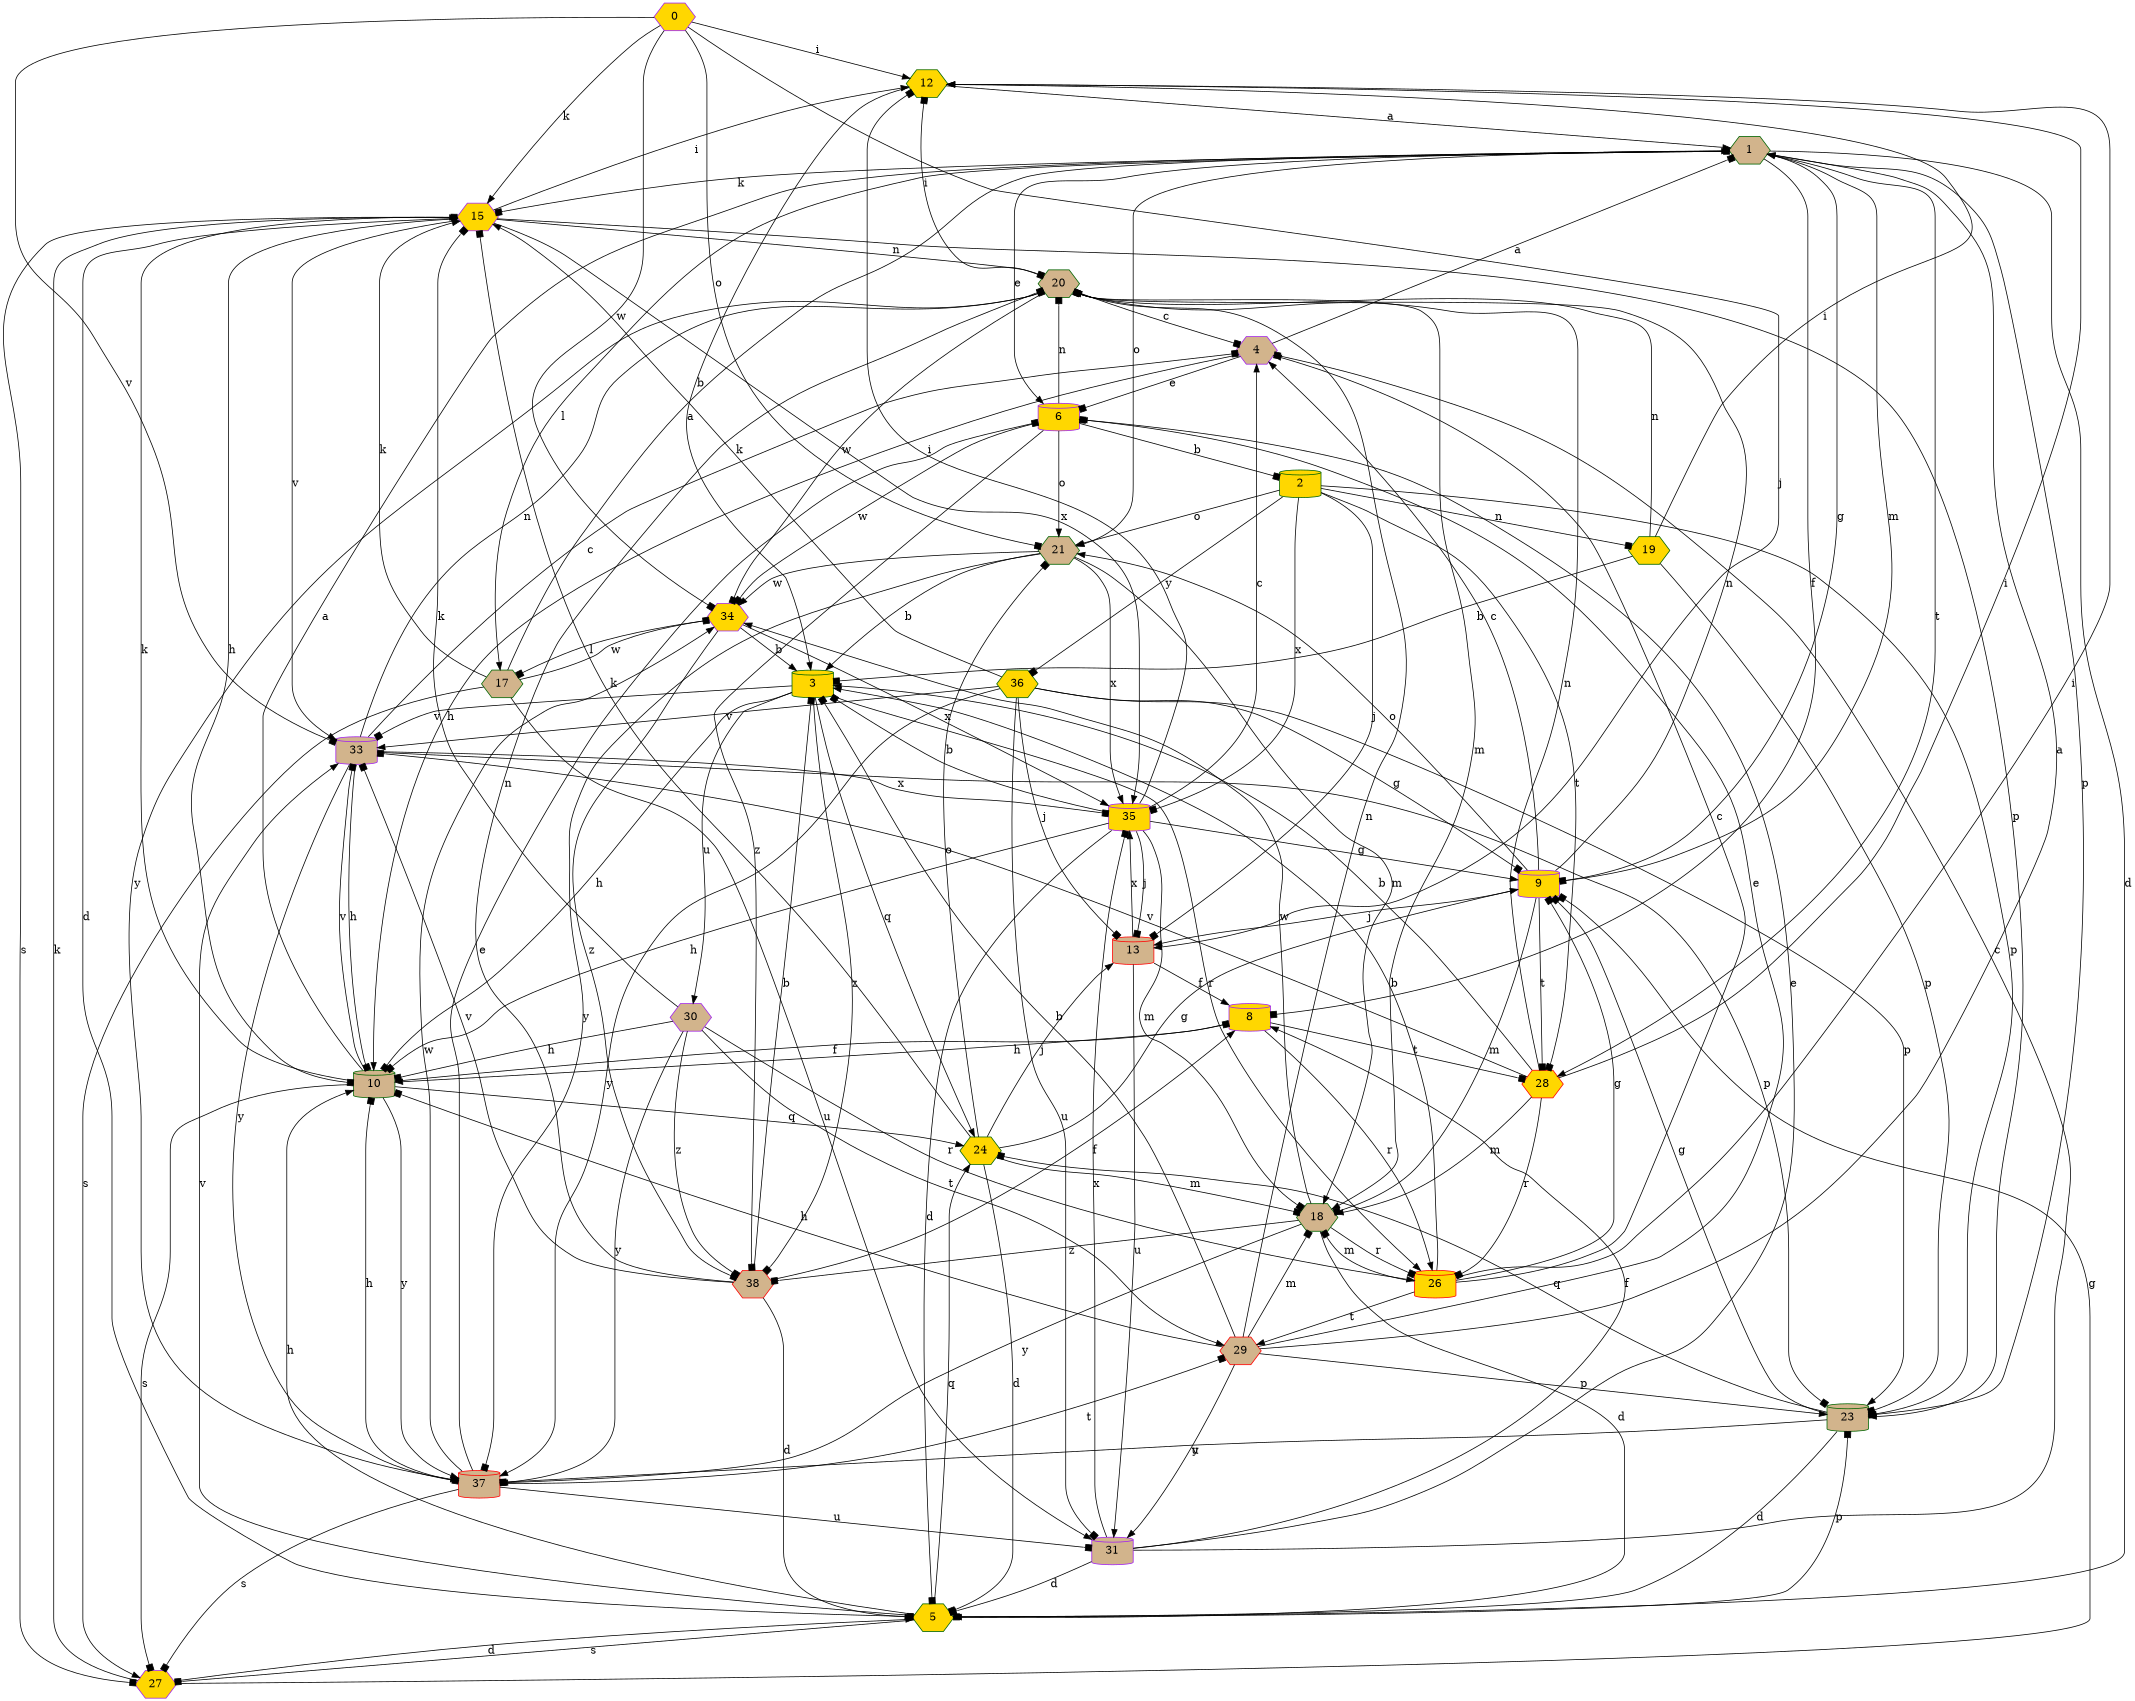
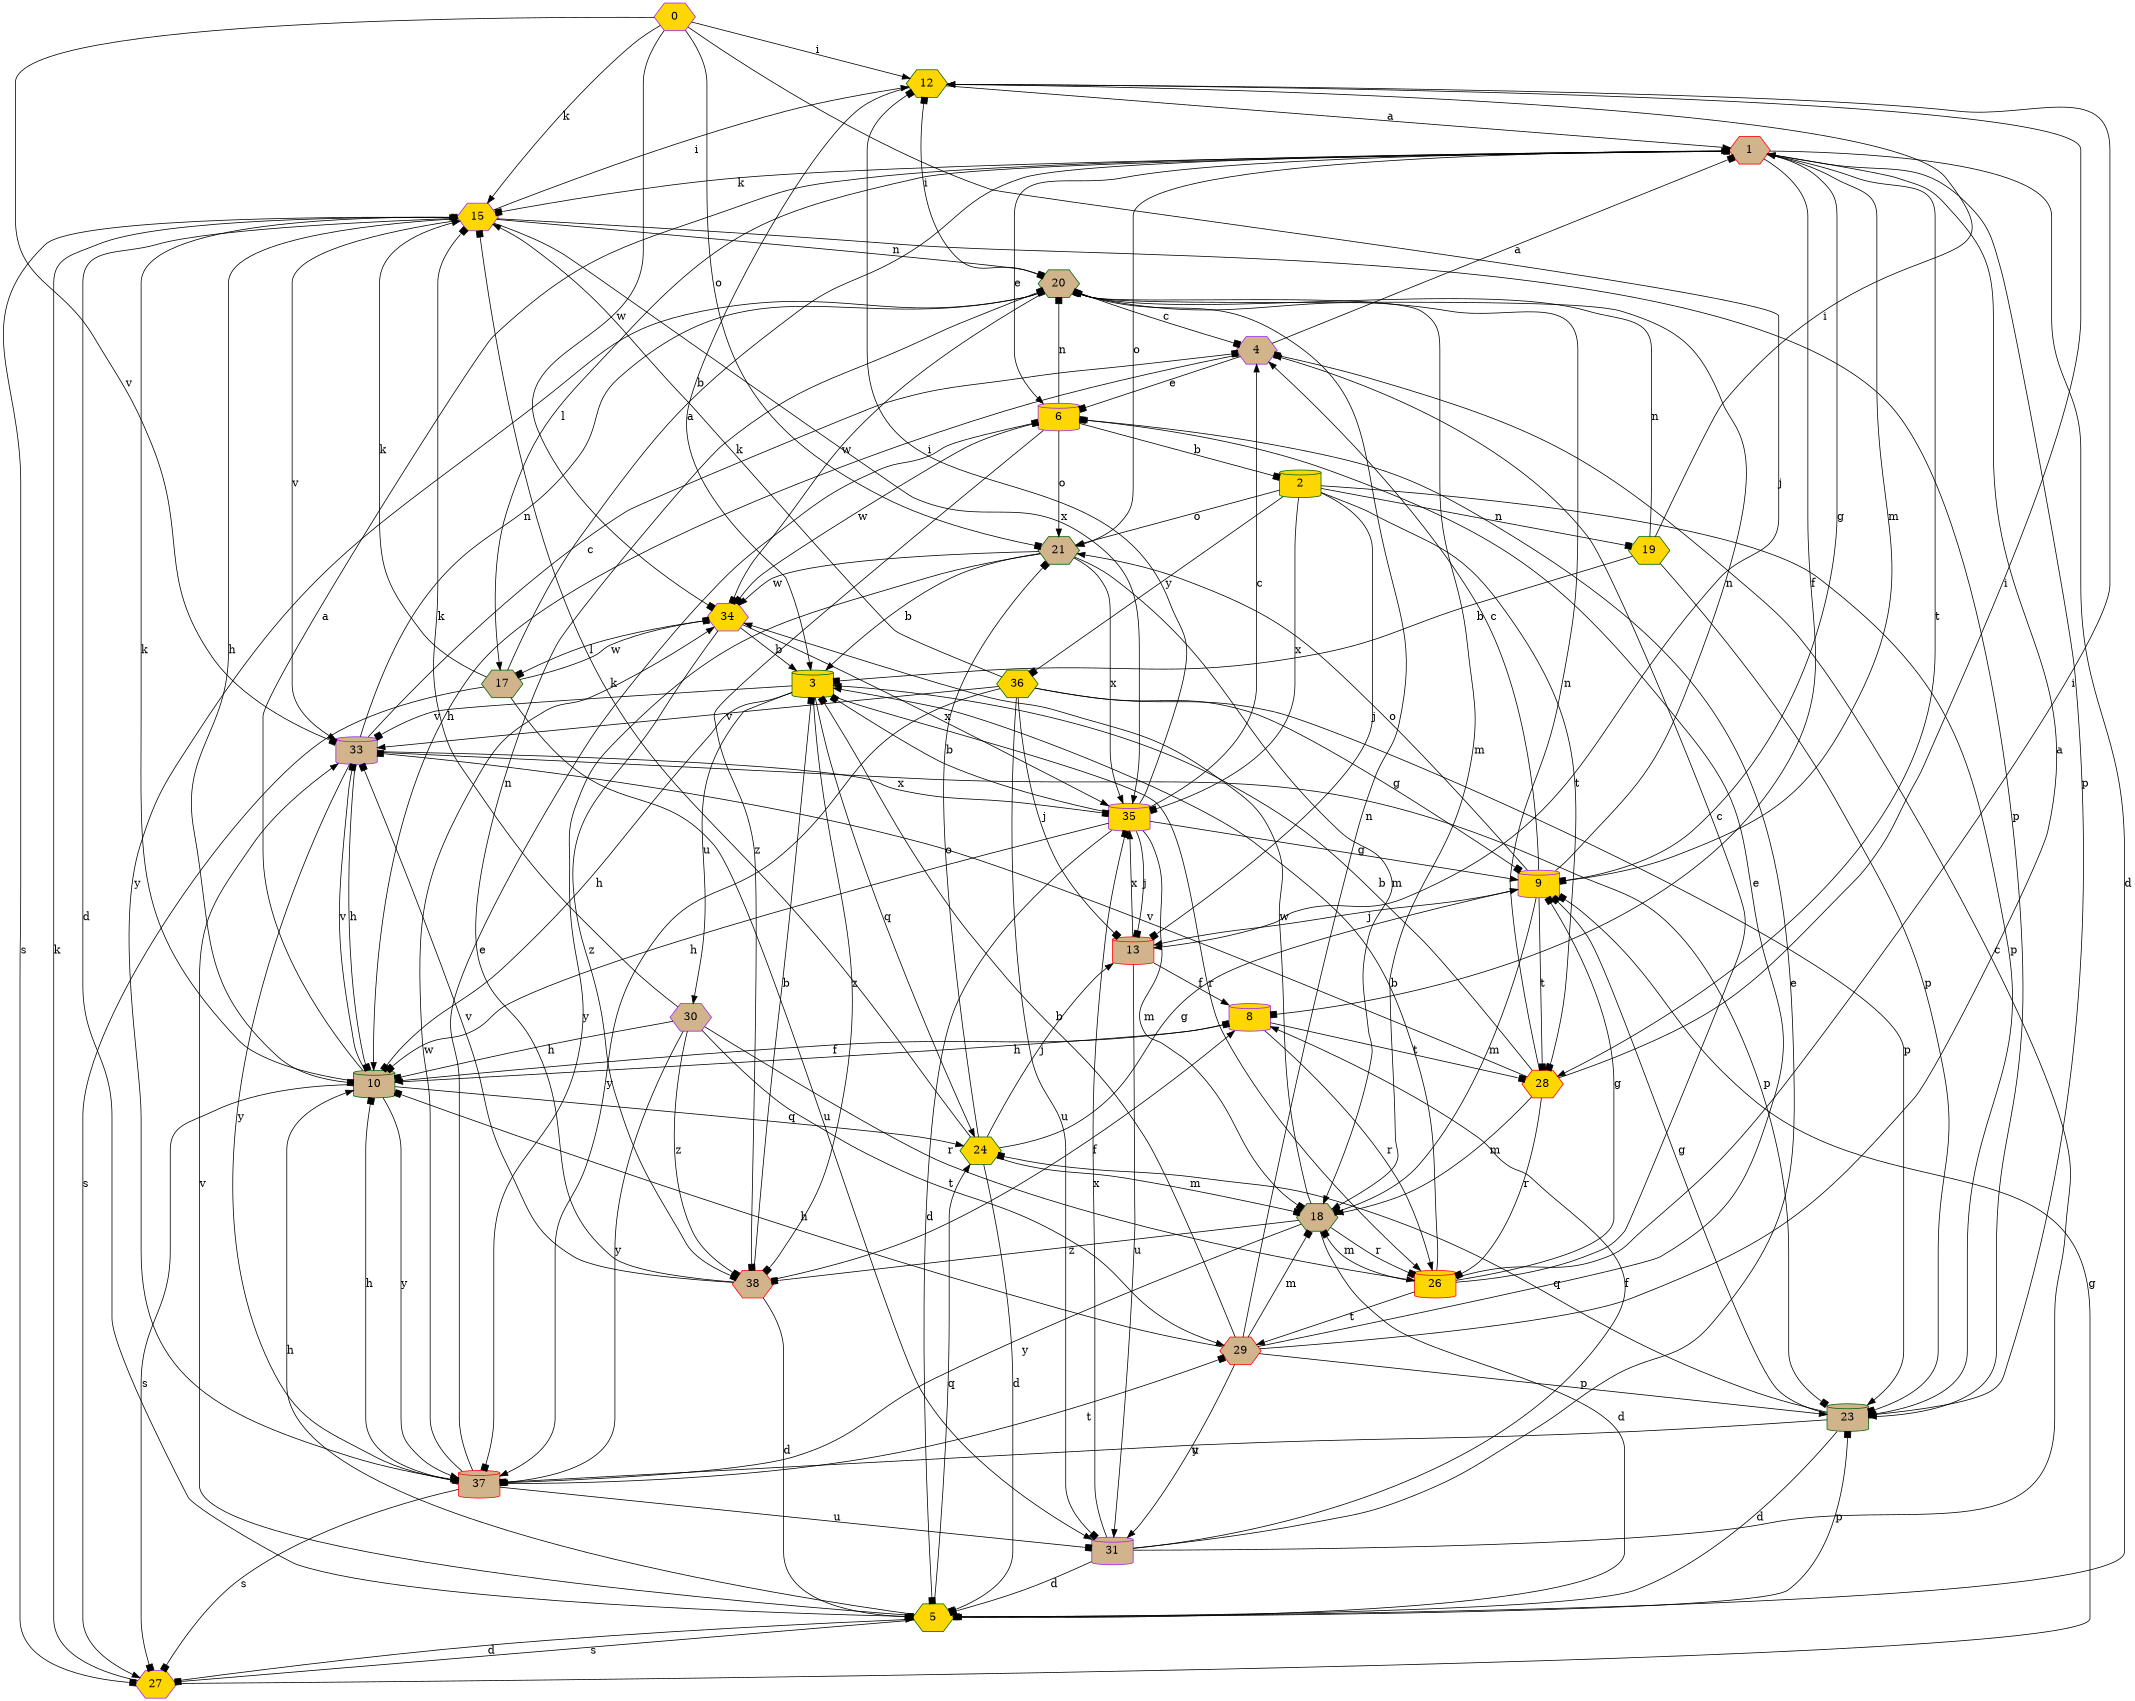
node "1": color darkgreen -> red
